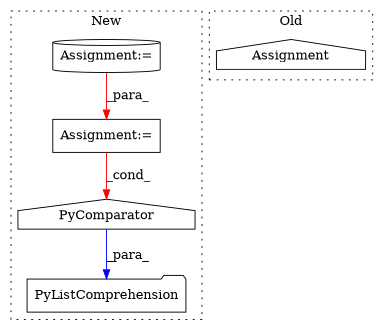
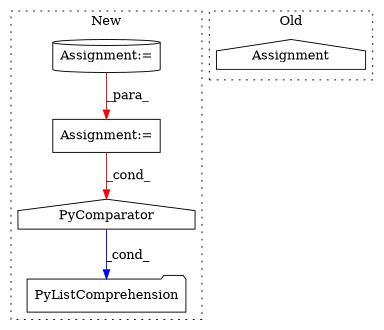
edge "PyComparator" -> "PyListComprehension": label "_para_" -> "_cond_"
